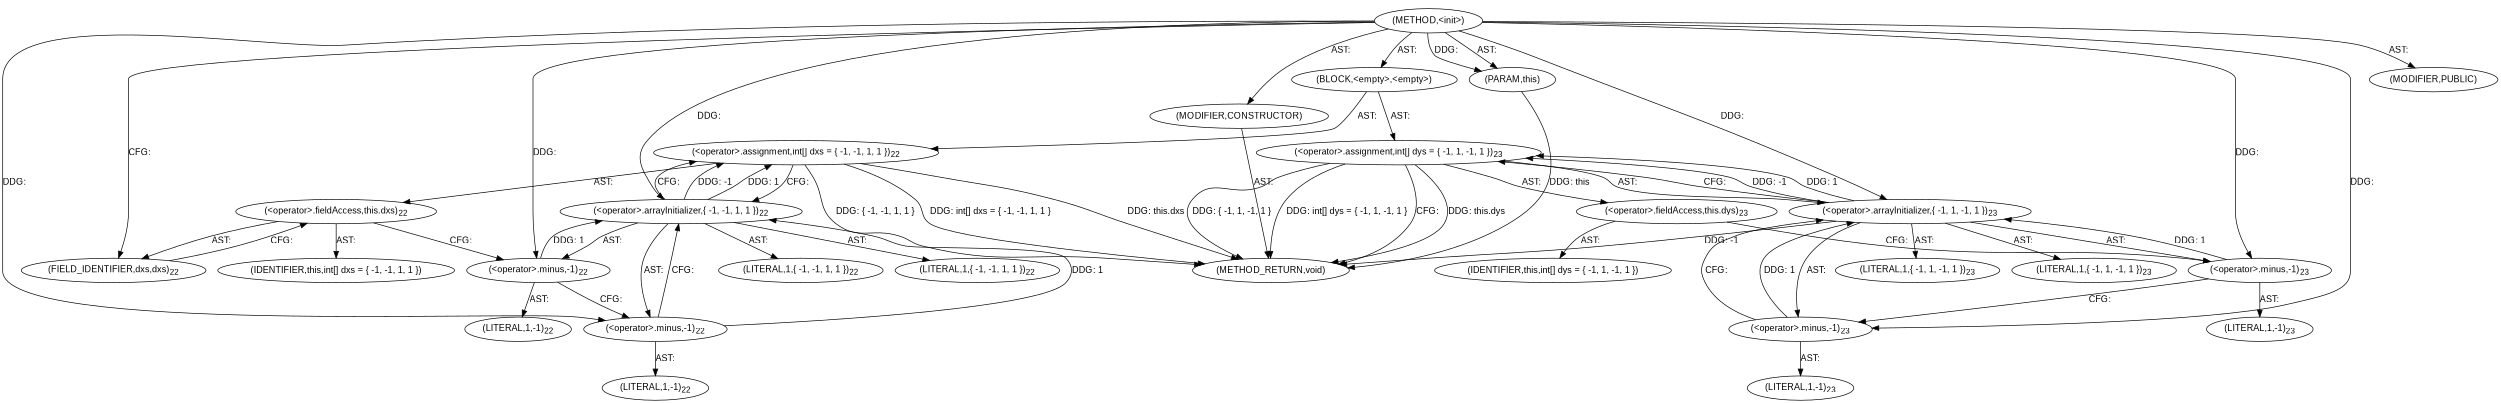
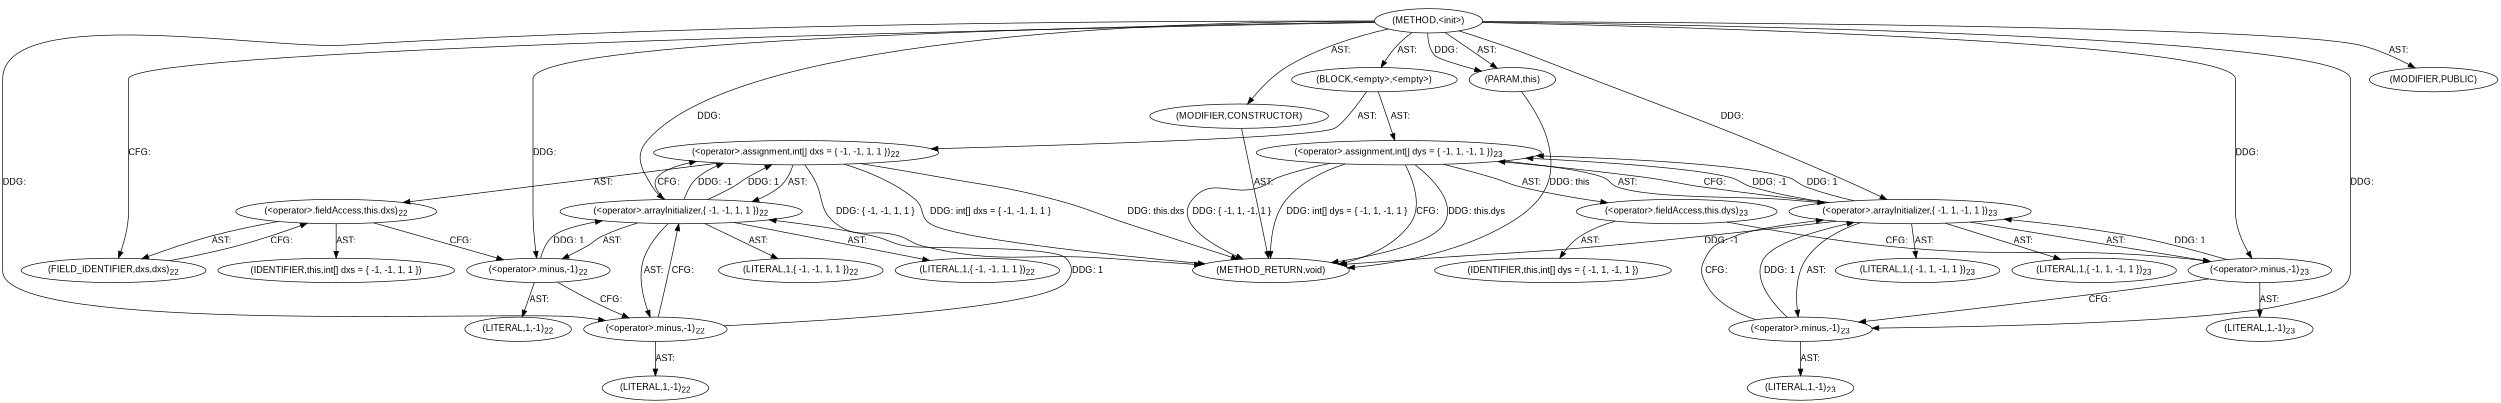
edge "(<operator>.assignment,int[] dxs = { -1, -1, 1, 1 })" -> "(<operator>.arrayInitializer,{ -1, -1, 1, 1 })": label "CFG: " -> "AST: "
